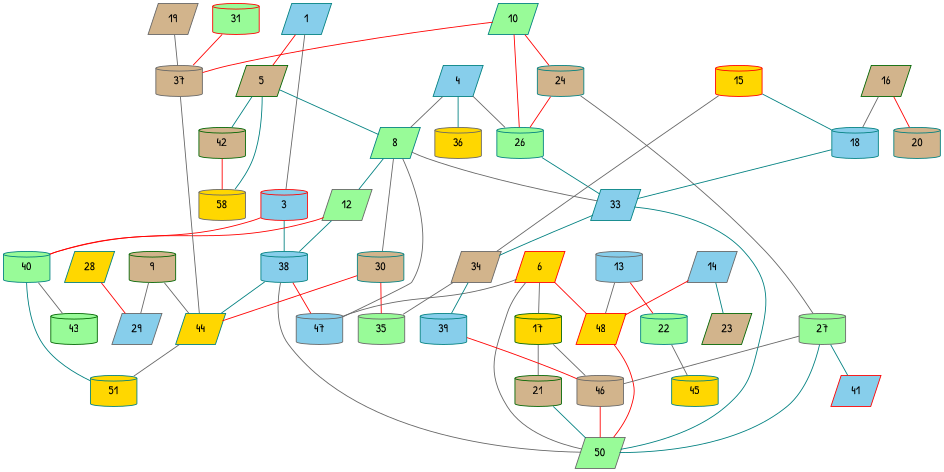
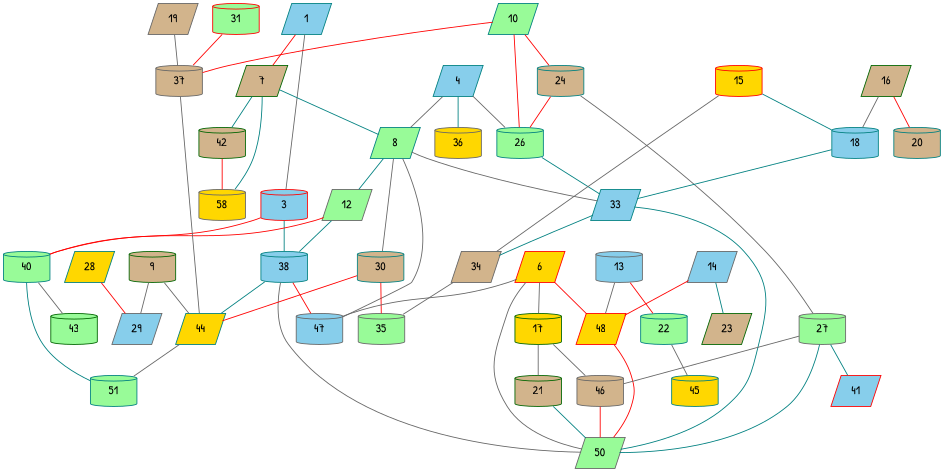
node "5": label "5" -> "7"
node "39": removed
node "51": fillcolor gold -> palegreen
